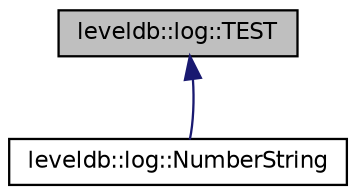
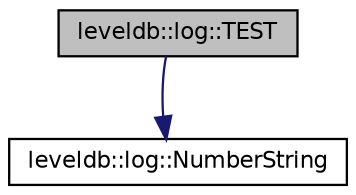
edge "leveldb::log::NumberString" -> "leveldb::log::TEST": reversed
